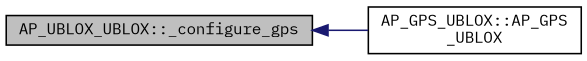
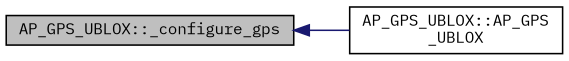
node "AP_UBLOX_UBLOX::_configure_gps": label "AP_UBLOX_UBLOX::_configure_gps" -> "AP_GPS_UBLOX::_configure_gps"
